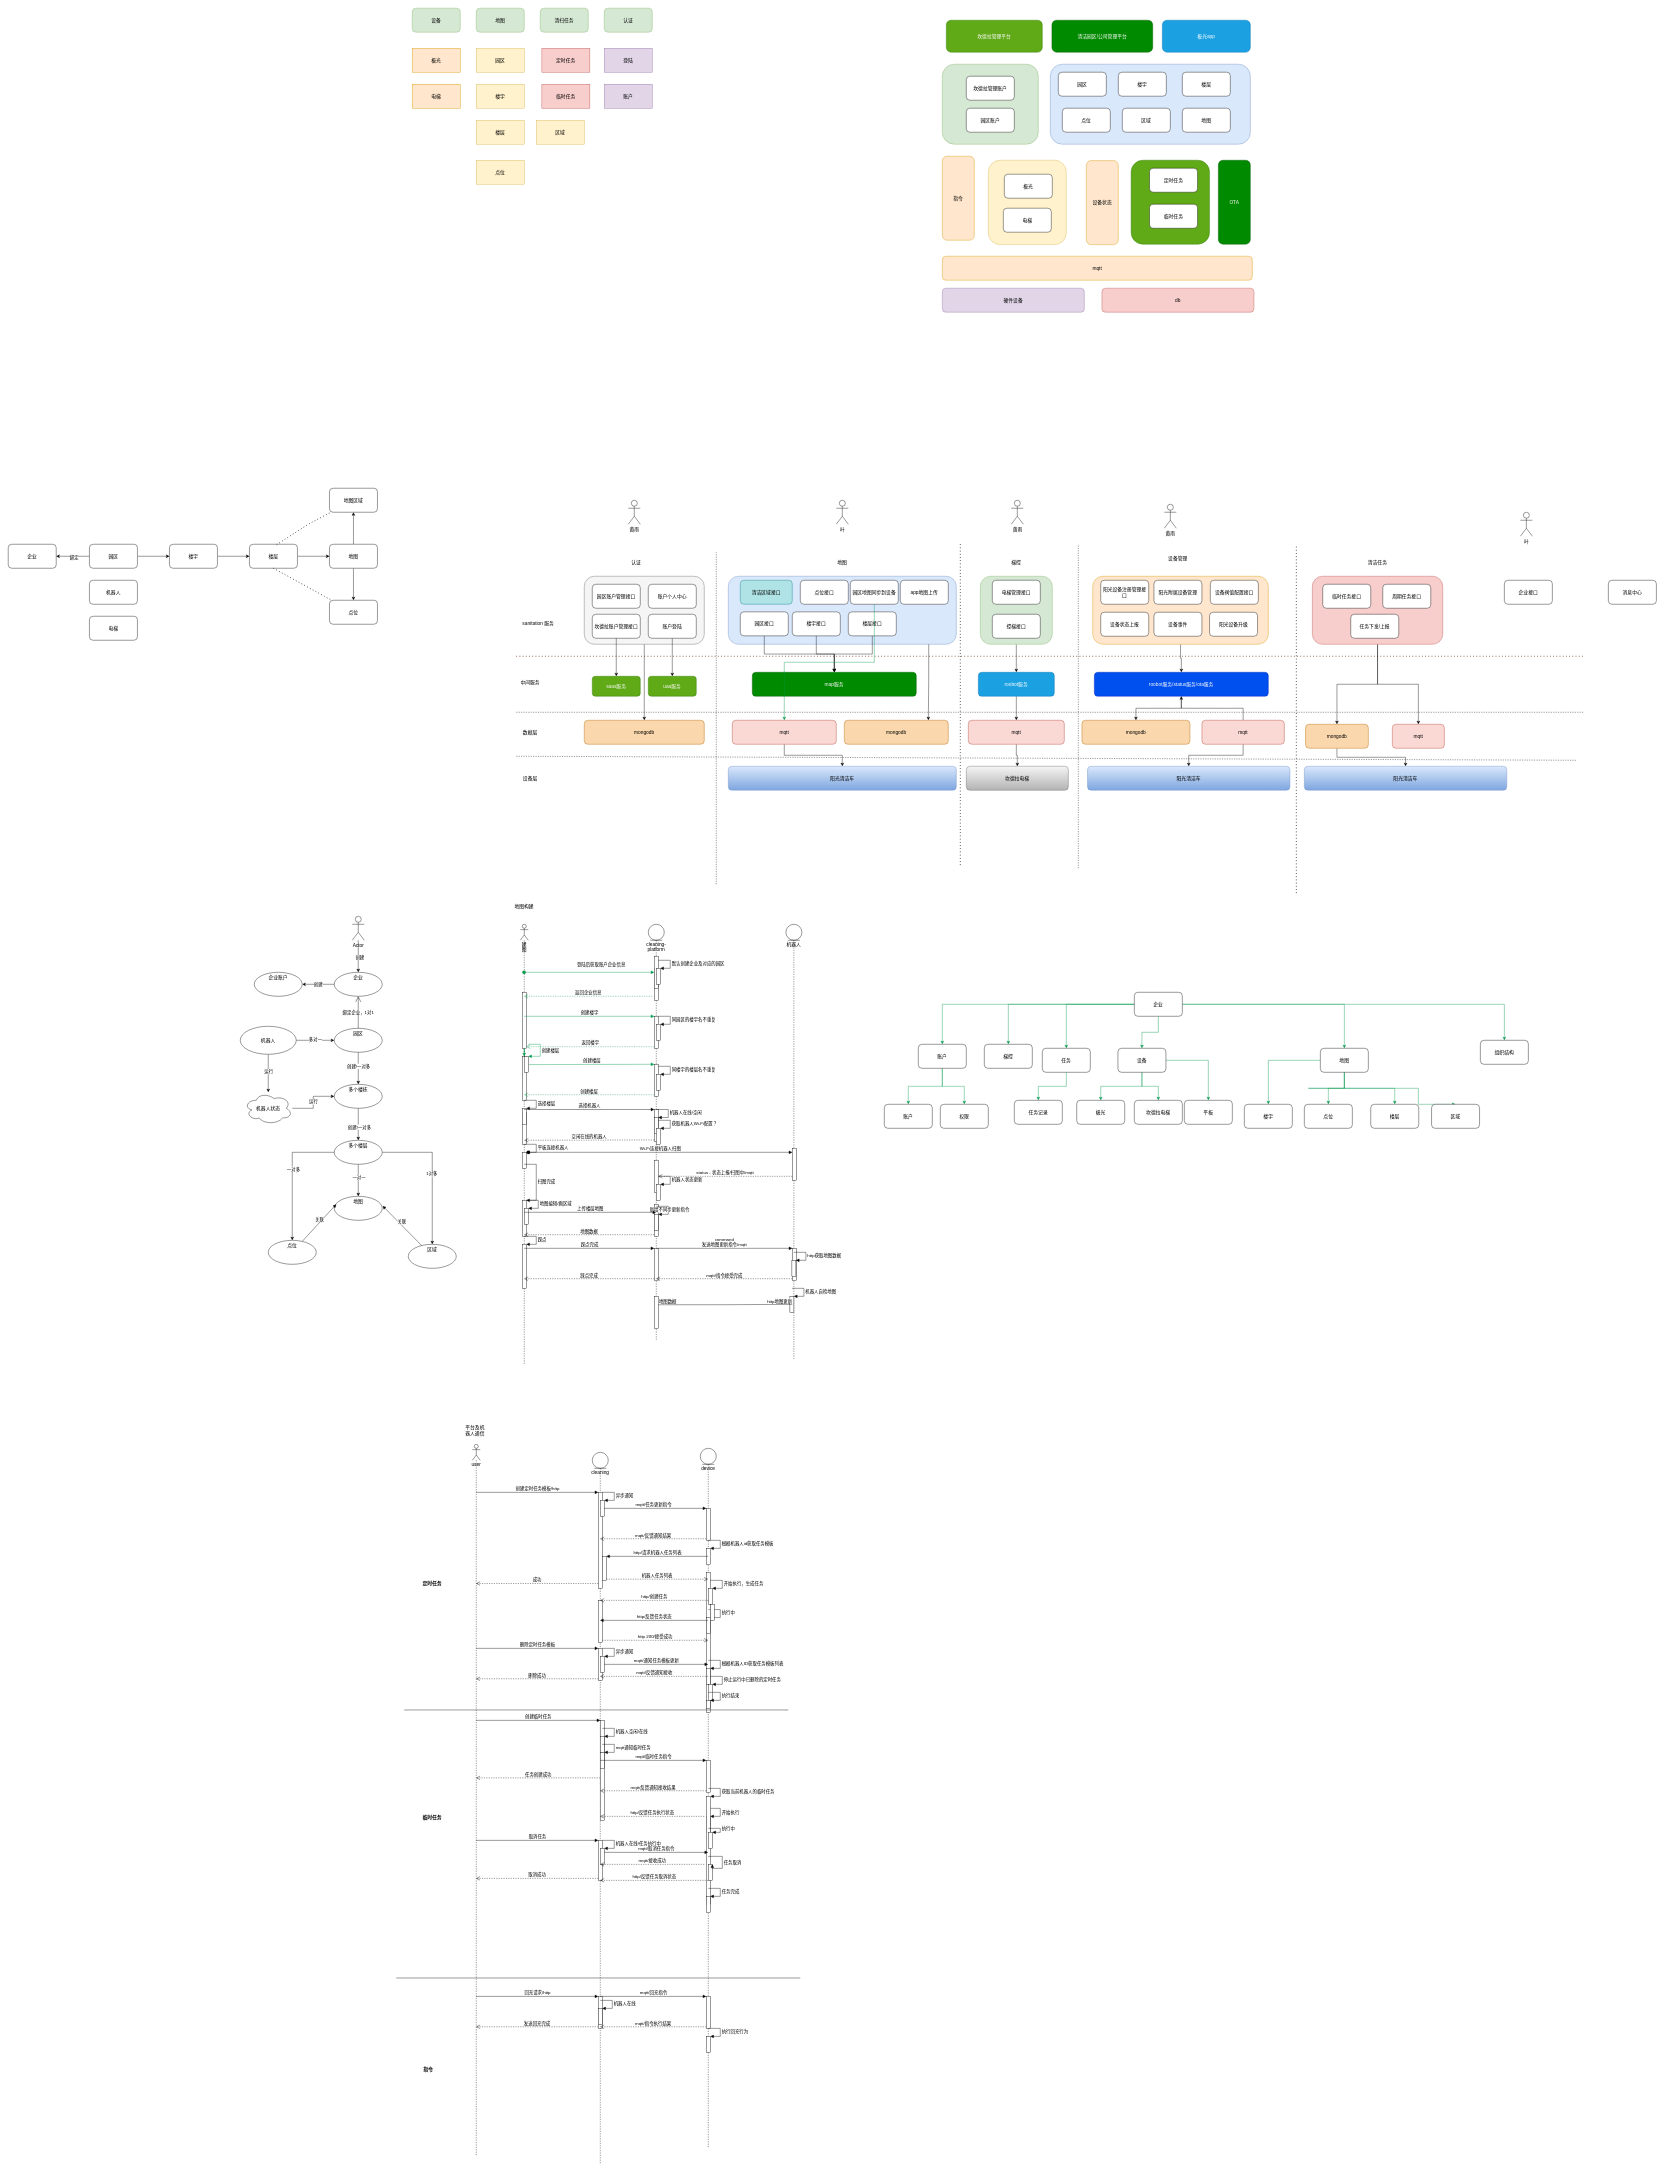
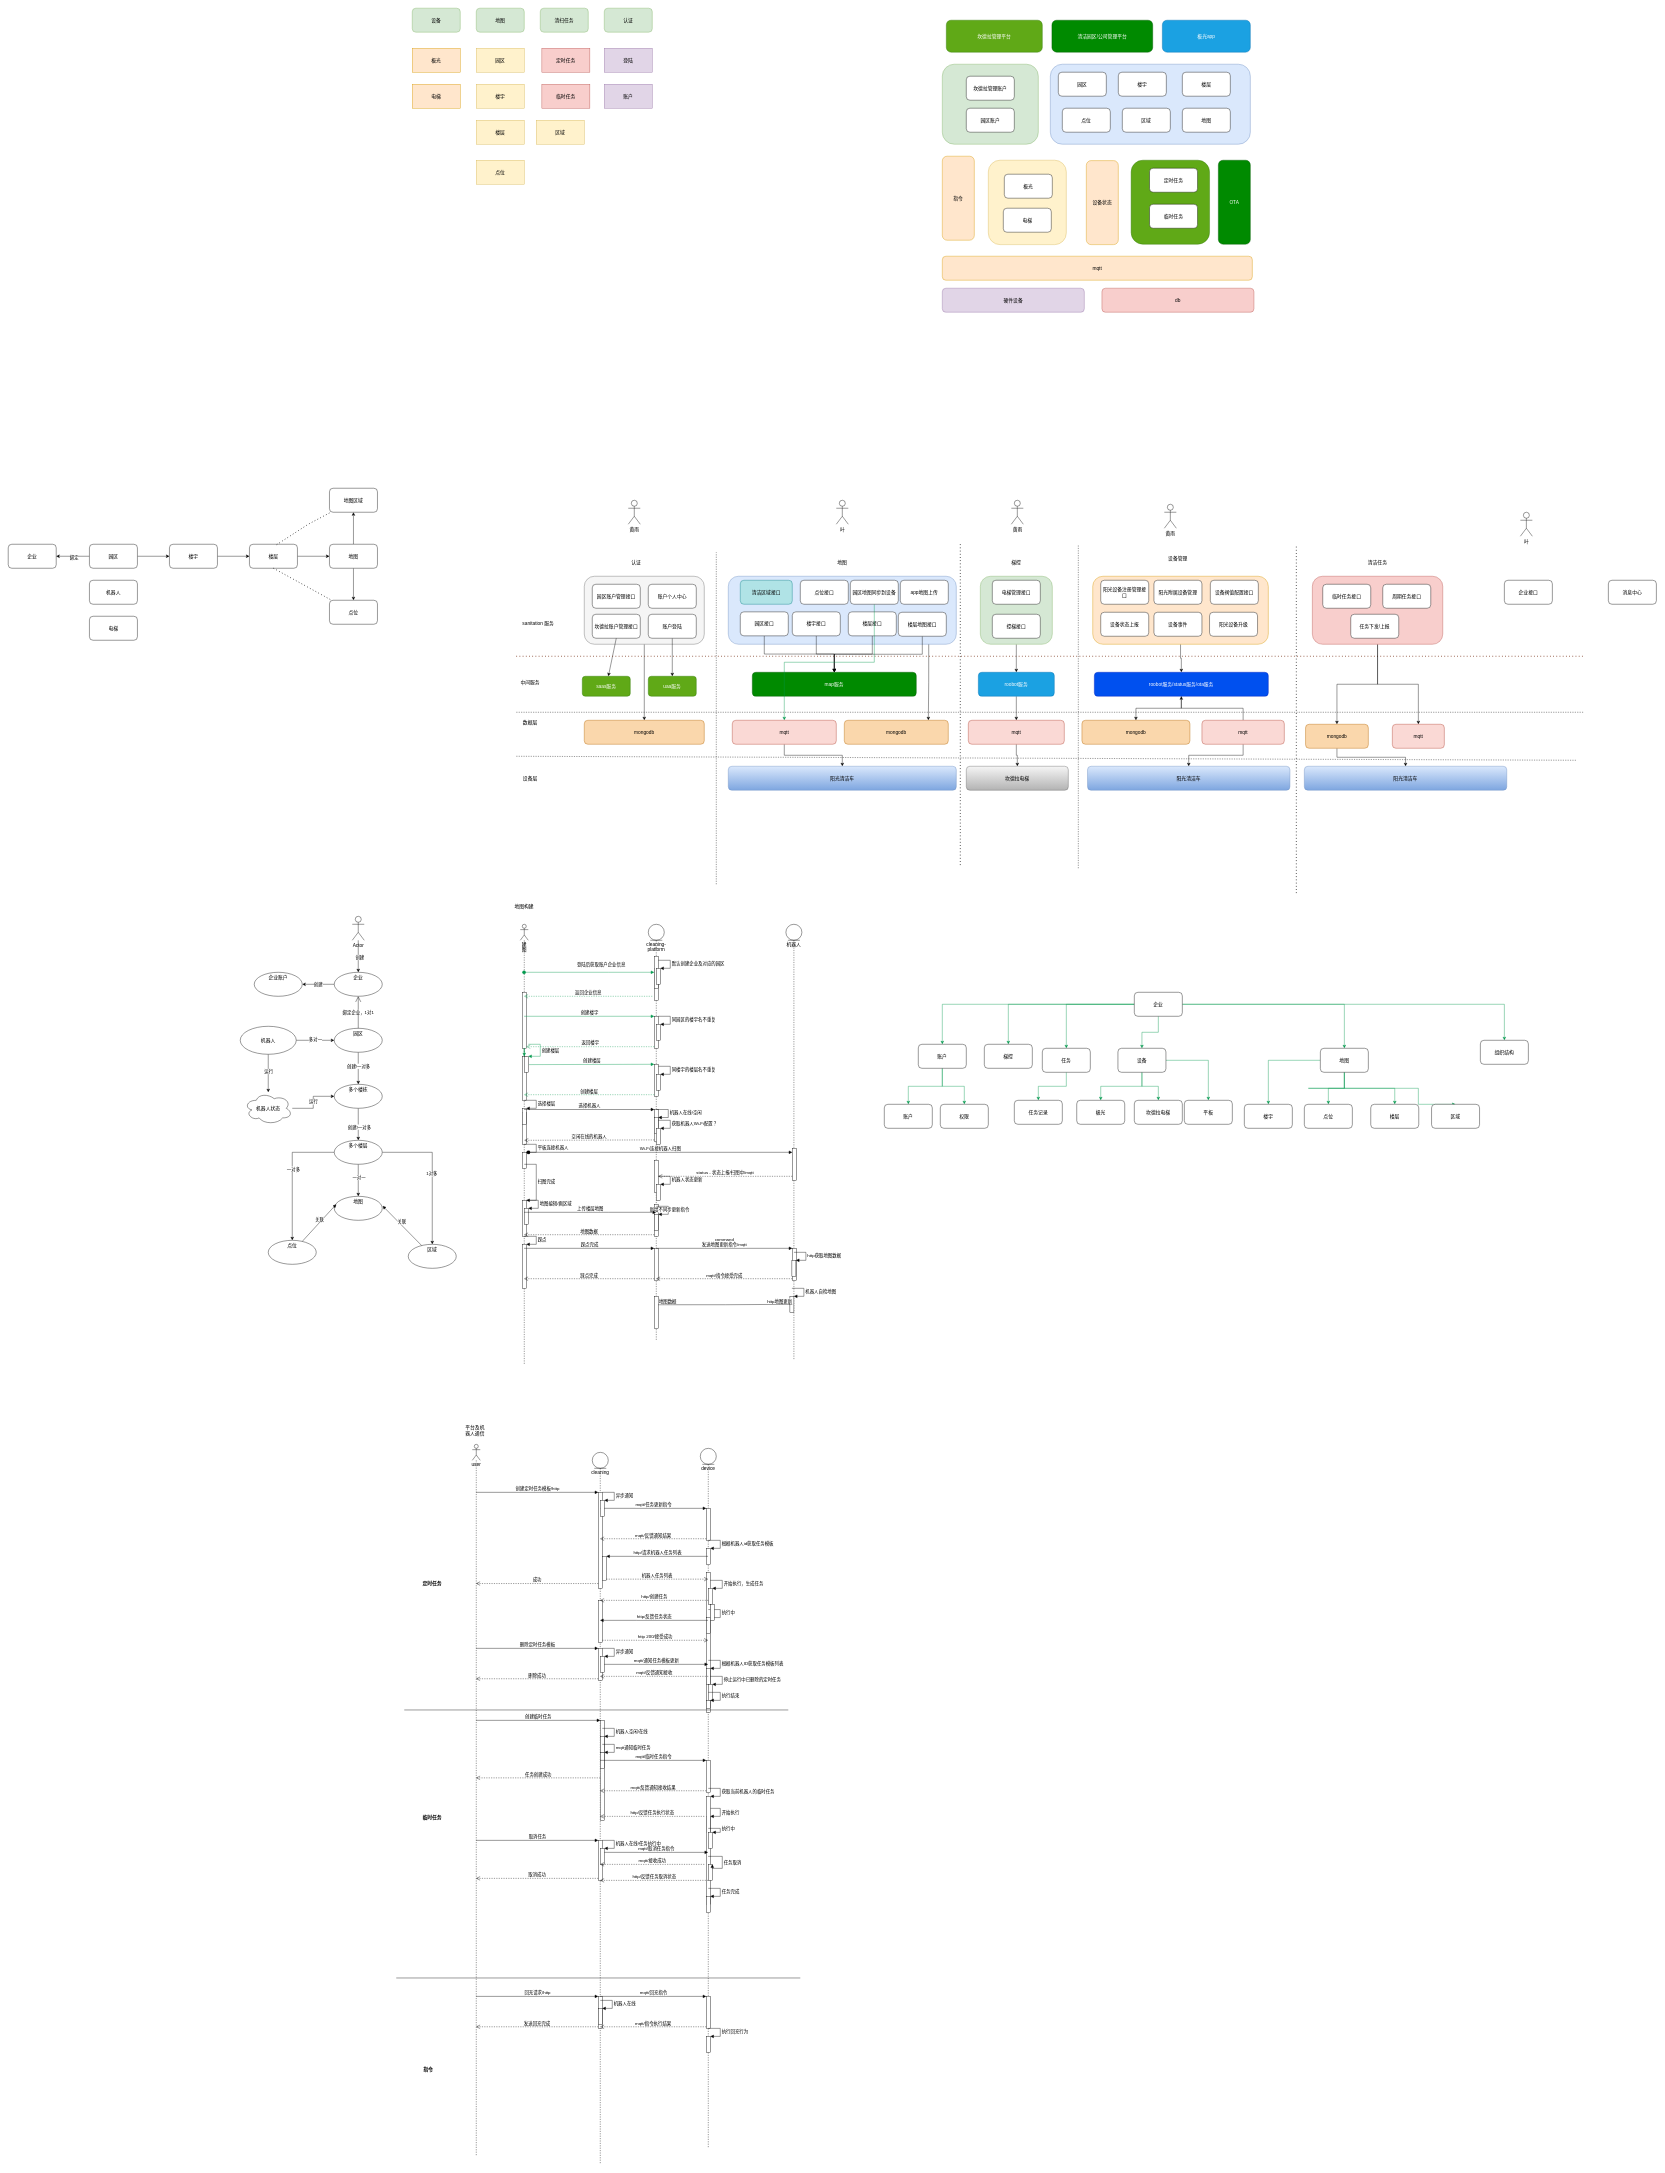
node "楼层地图接口": added
edge "楼层地图接口" -> "map服务": added
node "saas服务": moved (616, 686) -> (606, 686)
node "数据层": moved (530, 732) -> (530, 722)
